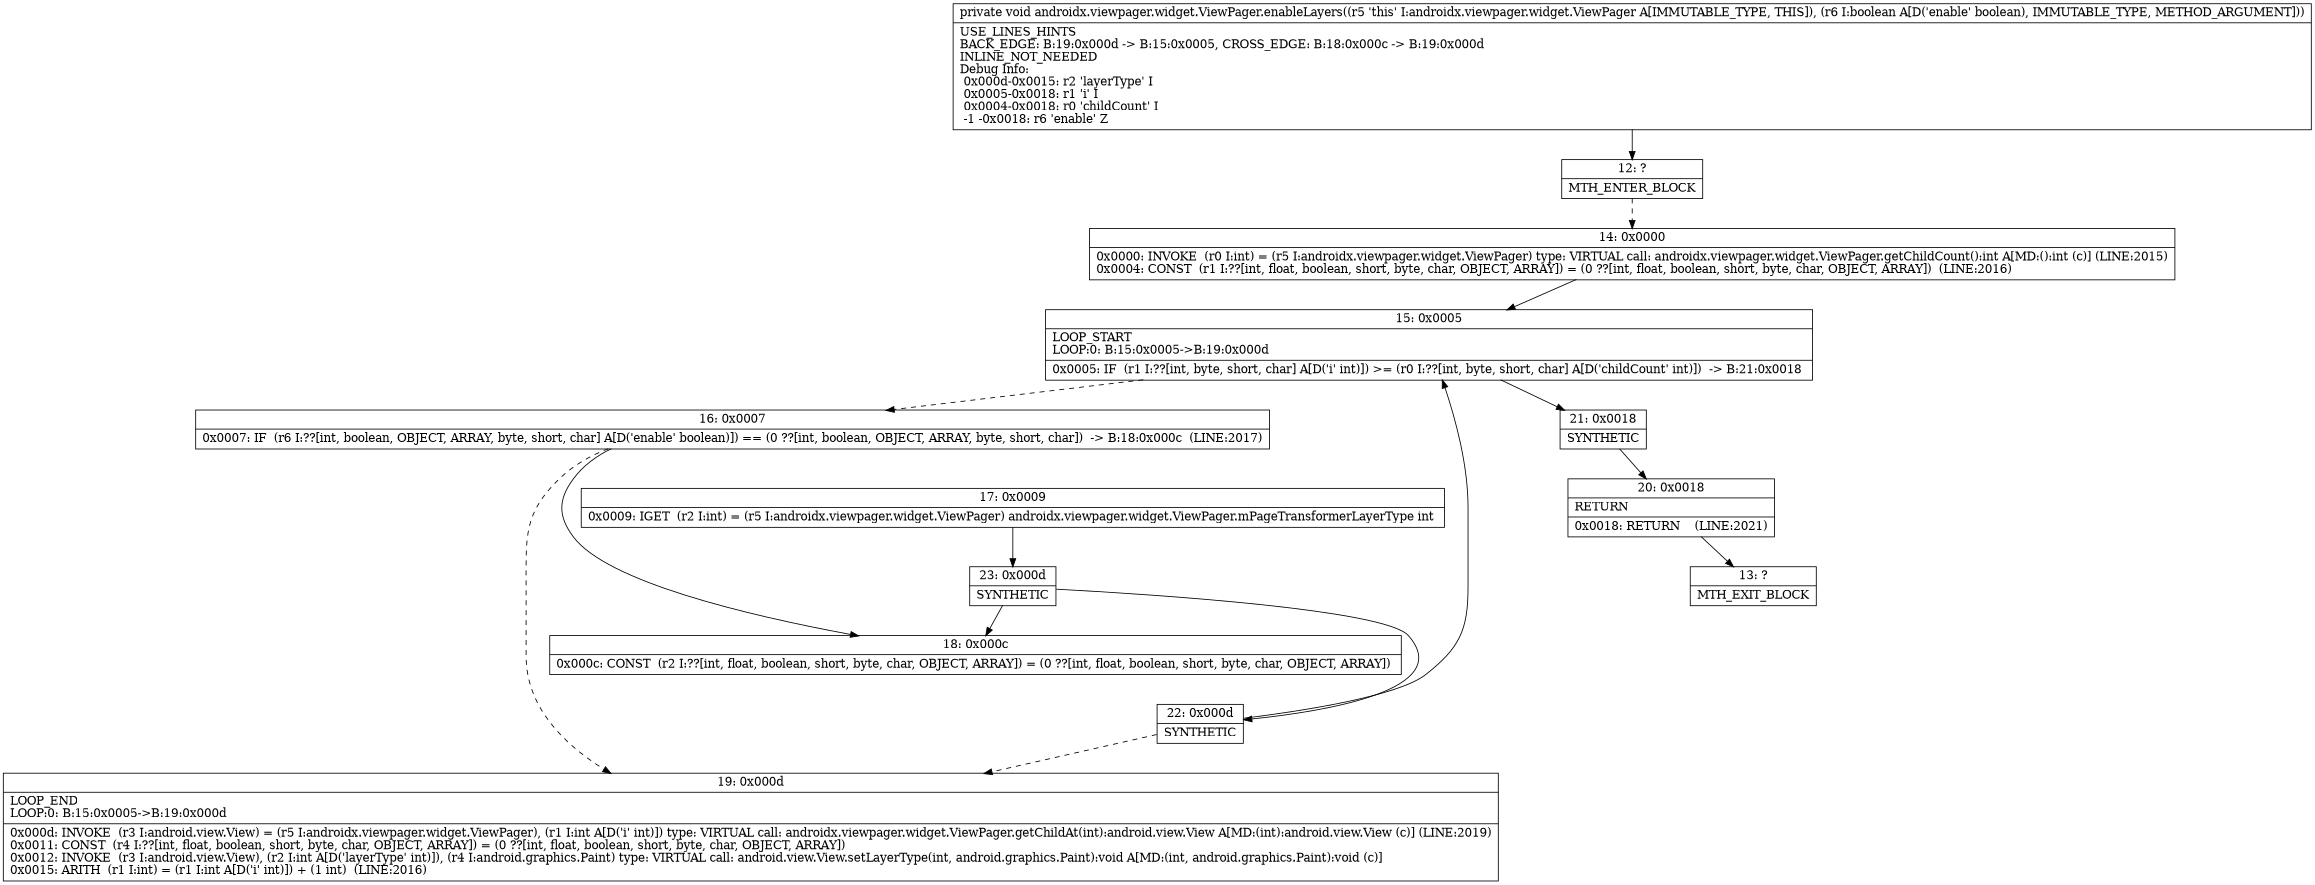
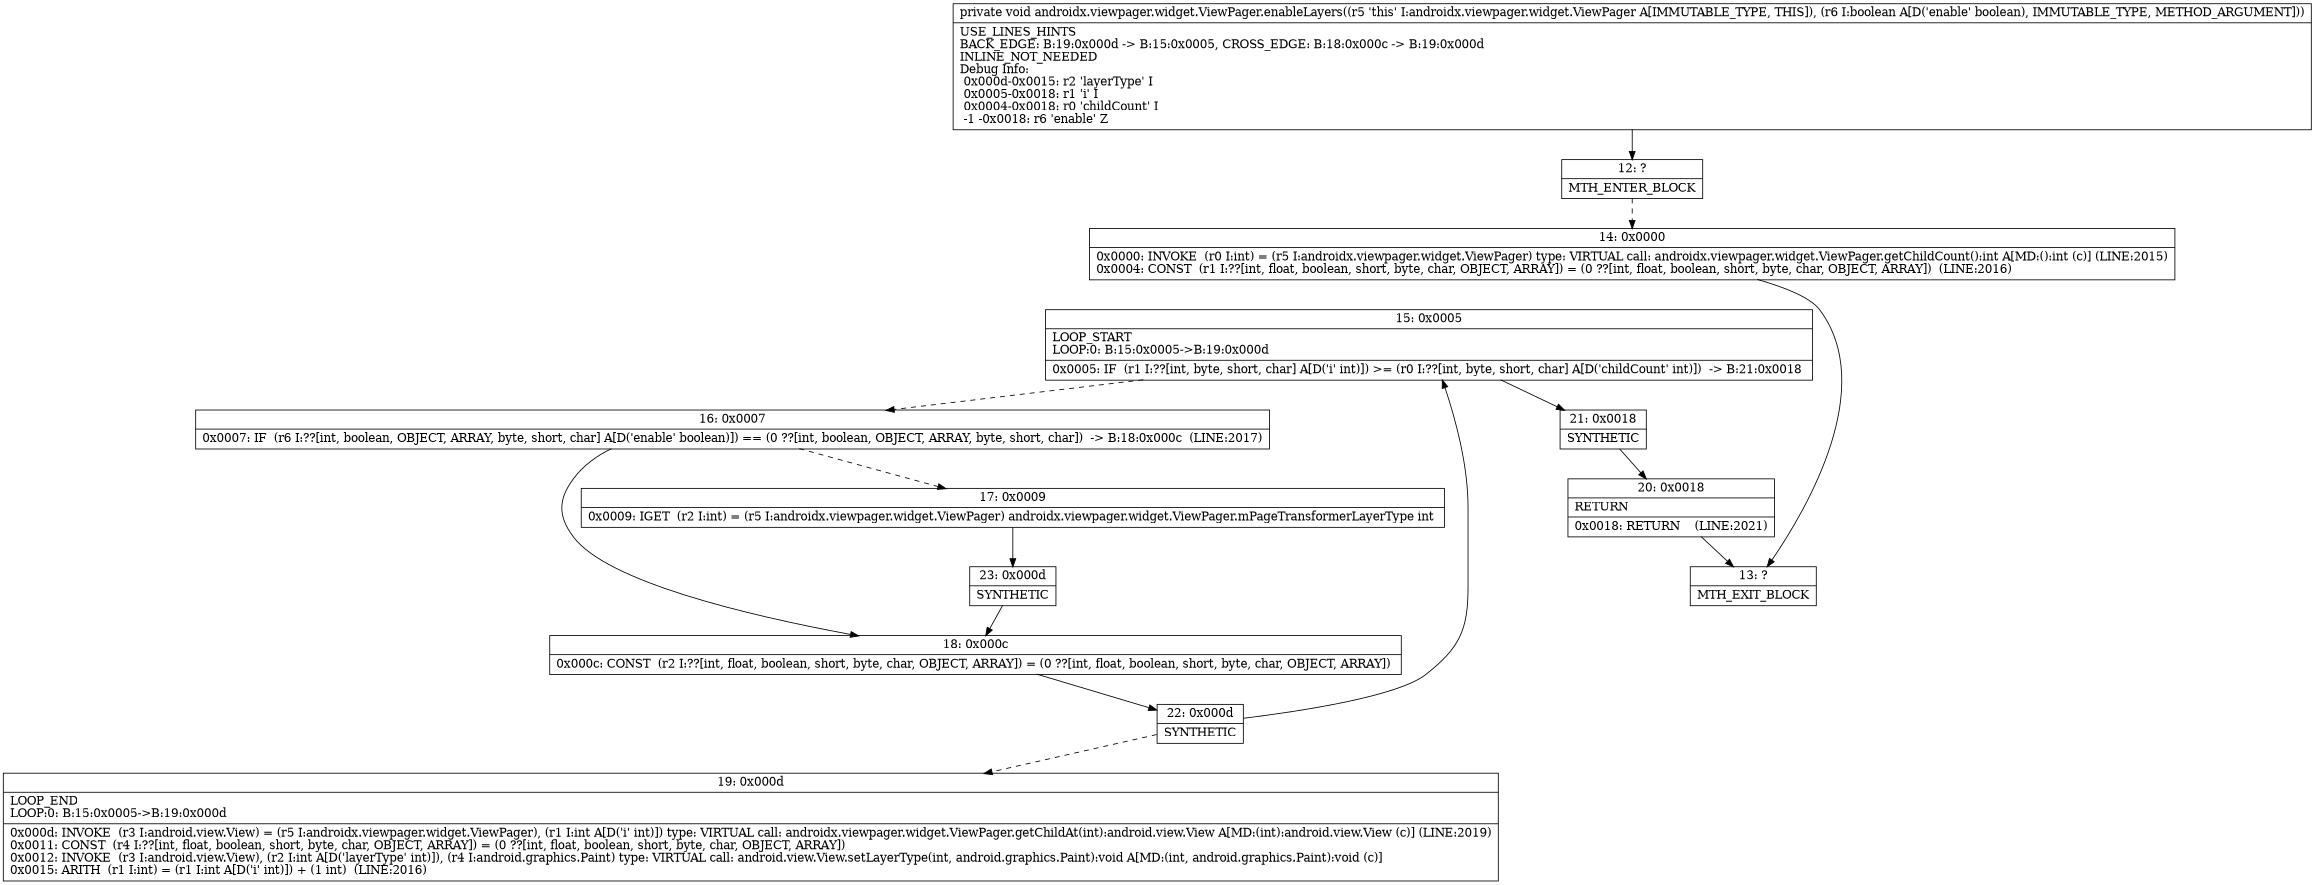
edge "14: 0x0000" -> "15: 0x0005": now "14: 0x0000" -> "13: ?"
edge "16: 0x0007" -> "19: 0x000d": now "16: 0x0007" -> "17: 0x0009"
edge "23: 0x000d" -> "22: 0x000d": now "18: 0x000c" -> "22: 0x000d"
